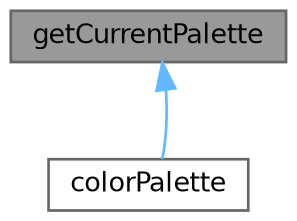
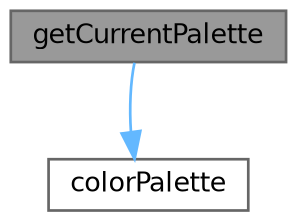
edge "colorPalette" -> "getCurrentPalette": reversed
